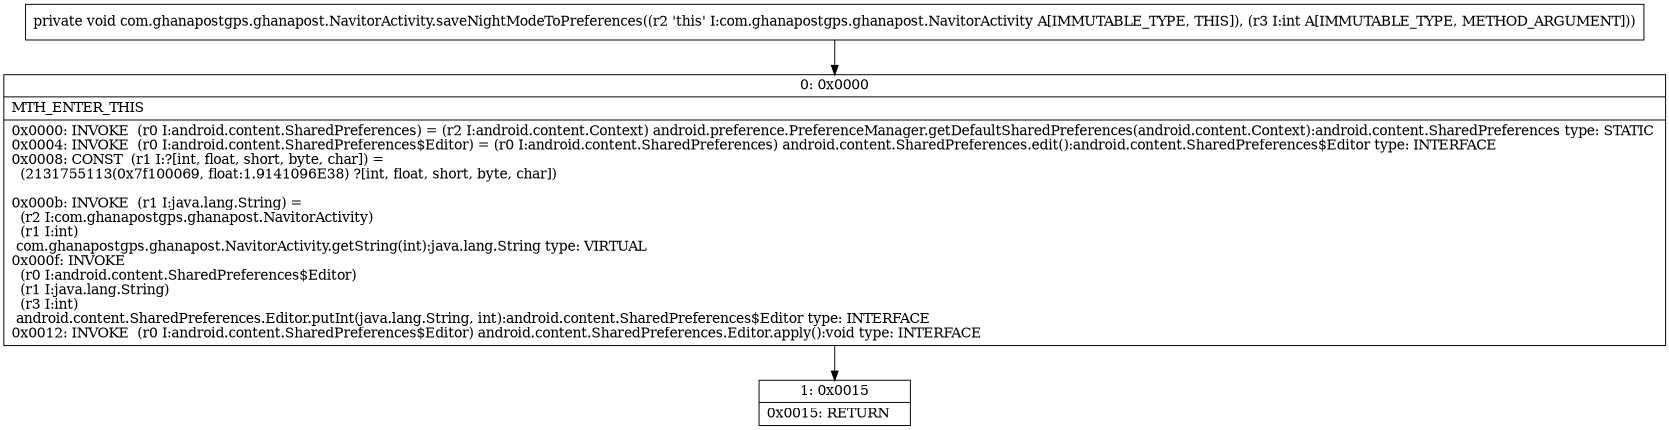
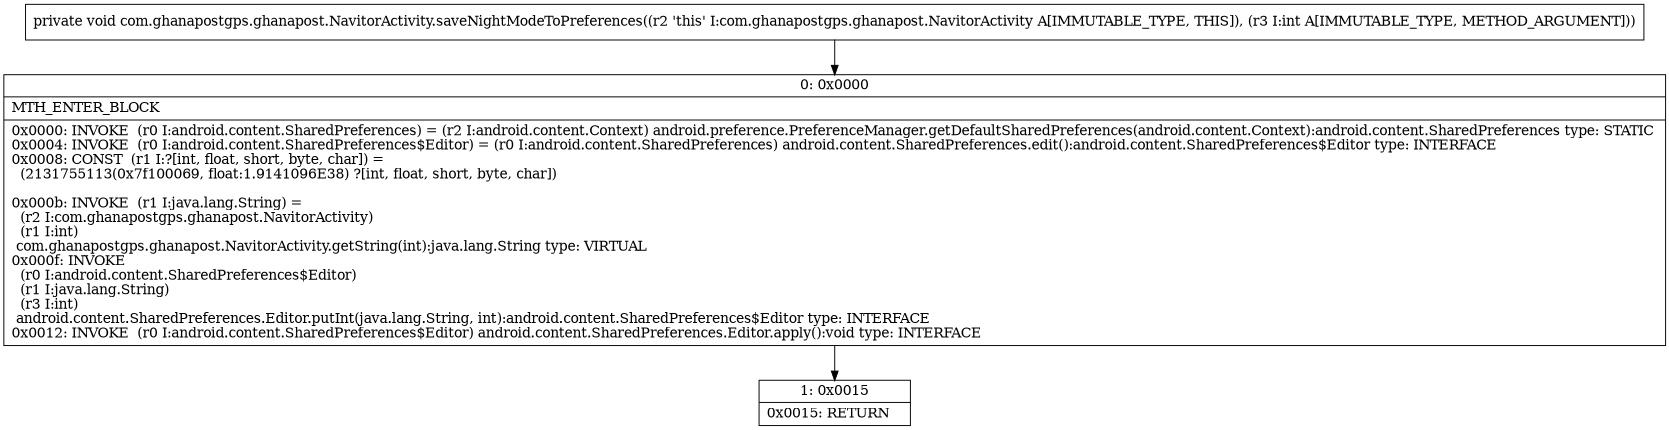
node "0: 0x0000": text "MTH_ENTER_THIS" -> "MTH_ENTER_BLOCK"
